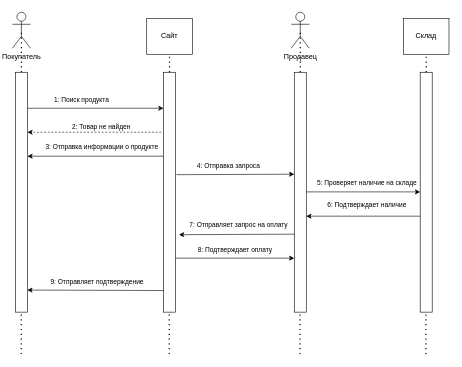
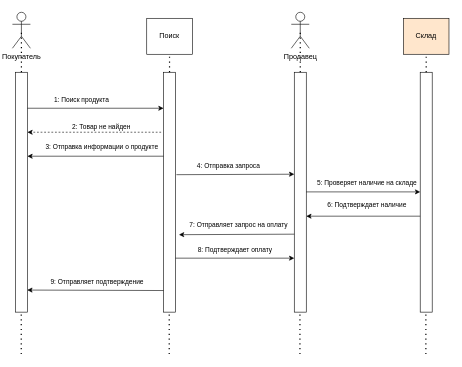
node "Сайт": label "Сайт" -> "Поиск"
node "Склад": fillcolor #ffffff -> #ffe6cc
